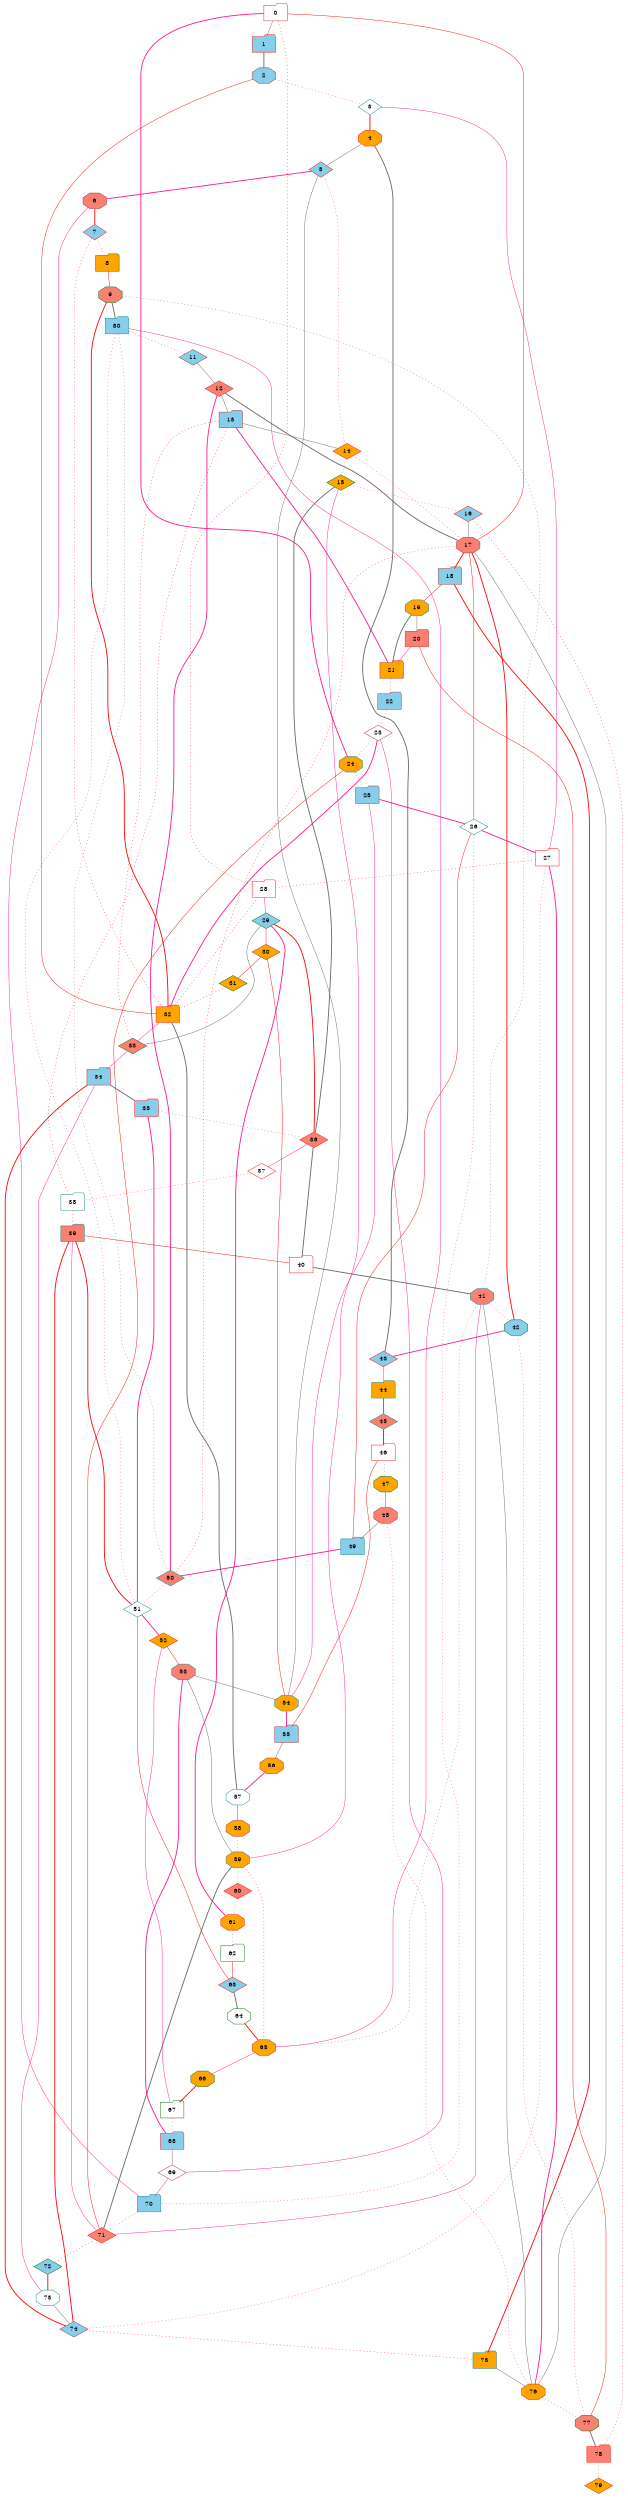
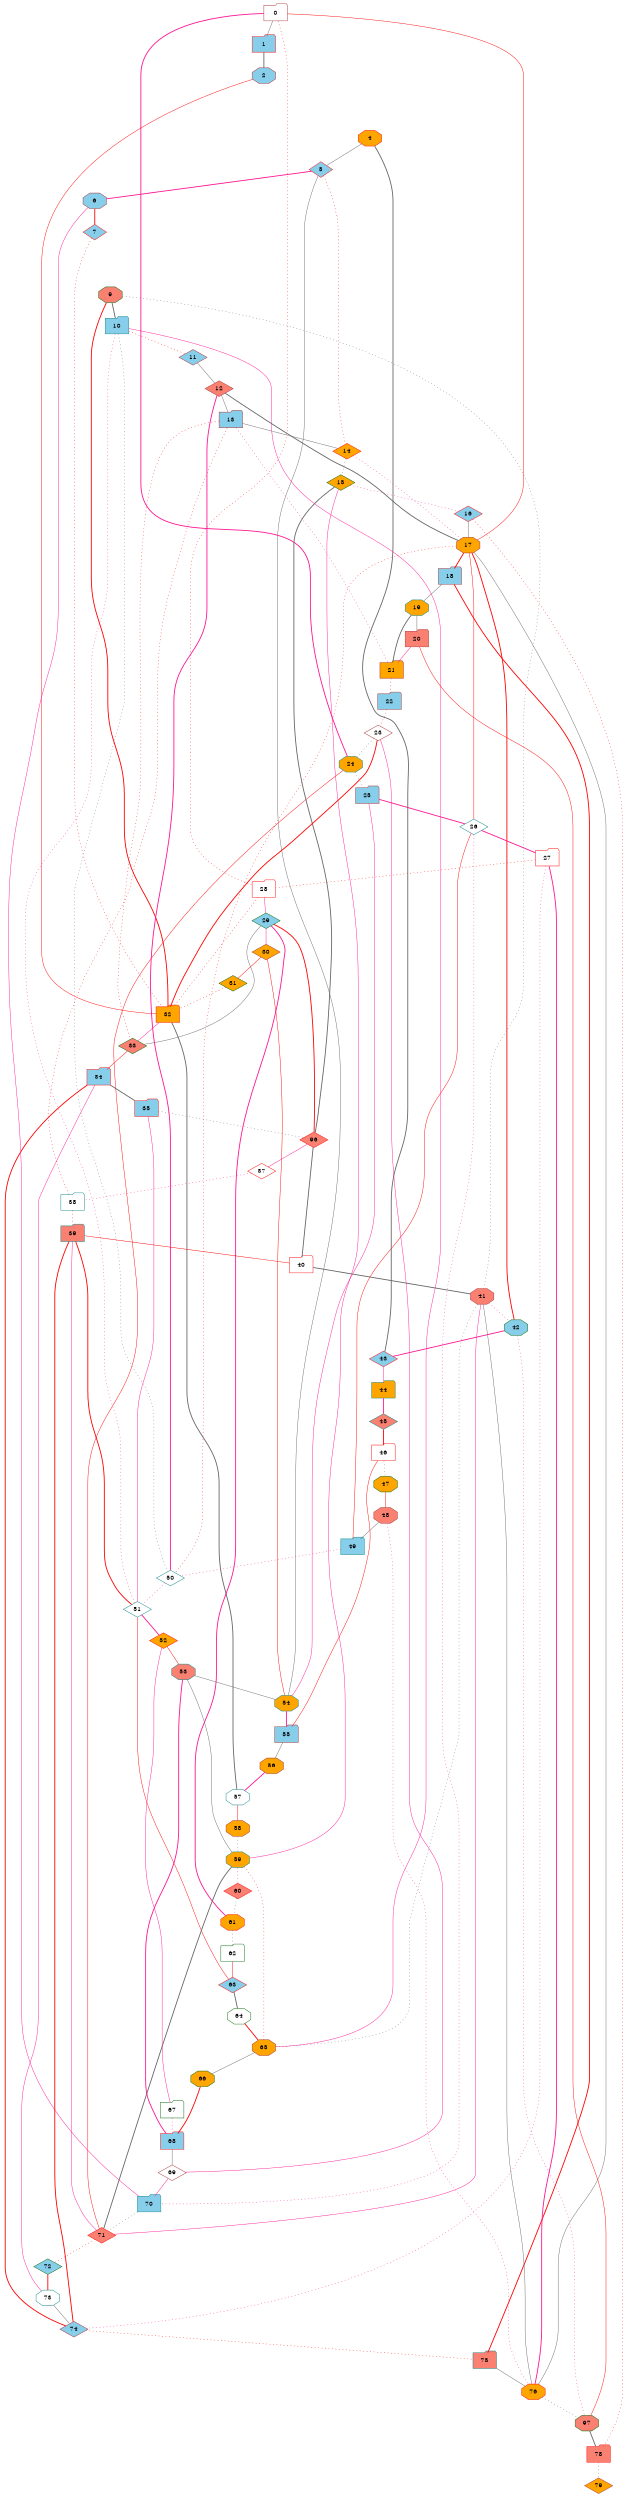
node "3": removed
node "6": fillcolor salmon -> skyblue
node "8": removed
edge "5" -- "14": color deeppink -> red
node "80": label "80" -> "10"
edge "13" -- "21": style bold -> dotted
node "17": fillcolor salmon -> orange
edge "18" -- "19": color red -> gray40
edge "23" -- "32": color deeppink -> red
edge "33" -- "34": color deeppink -> red
node "36": label "36" -> "96"
node "41": color teal -> brown
edge "35" -- "51": style bold -> solid
edge "49" -- "50": style bold -> dotted
node "50": fillcolor salmon -> white
edge "65" -- "66": color deeppink -> gray40
edge "66" -- "67": now "66" -- "68"
node "75": fillcolor orange -> salmon
node "77": label "77" -> "97"
